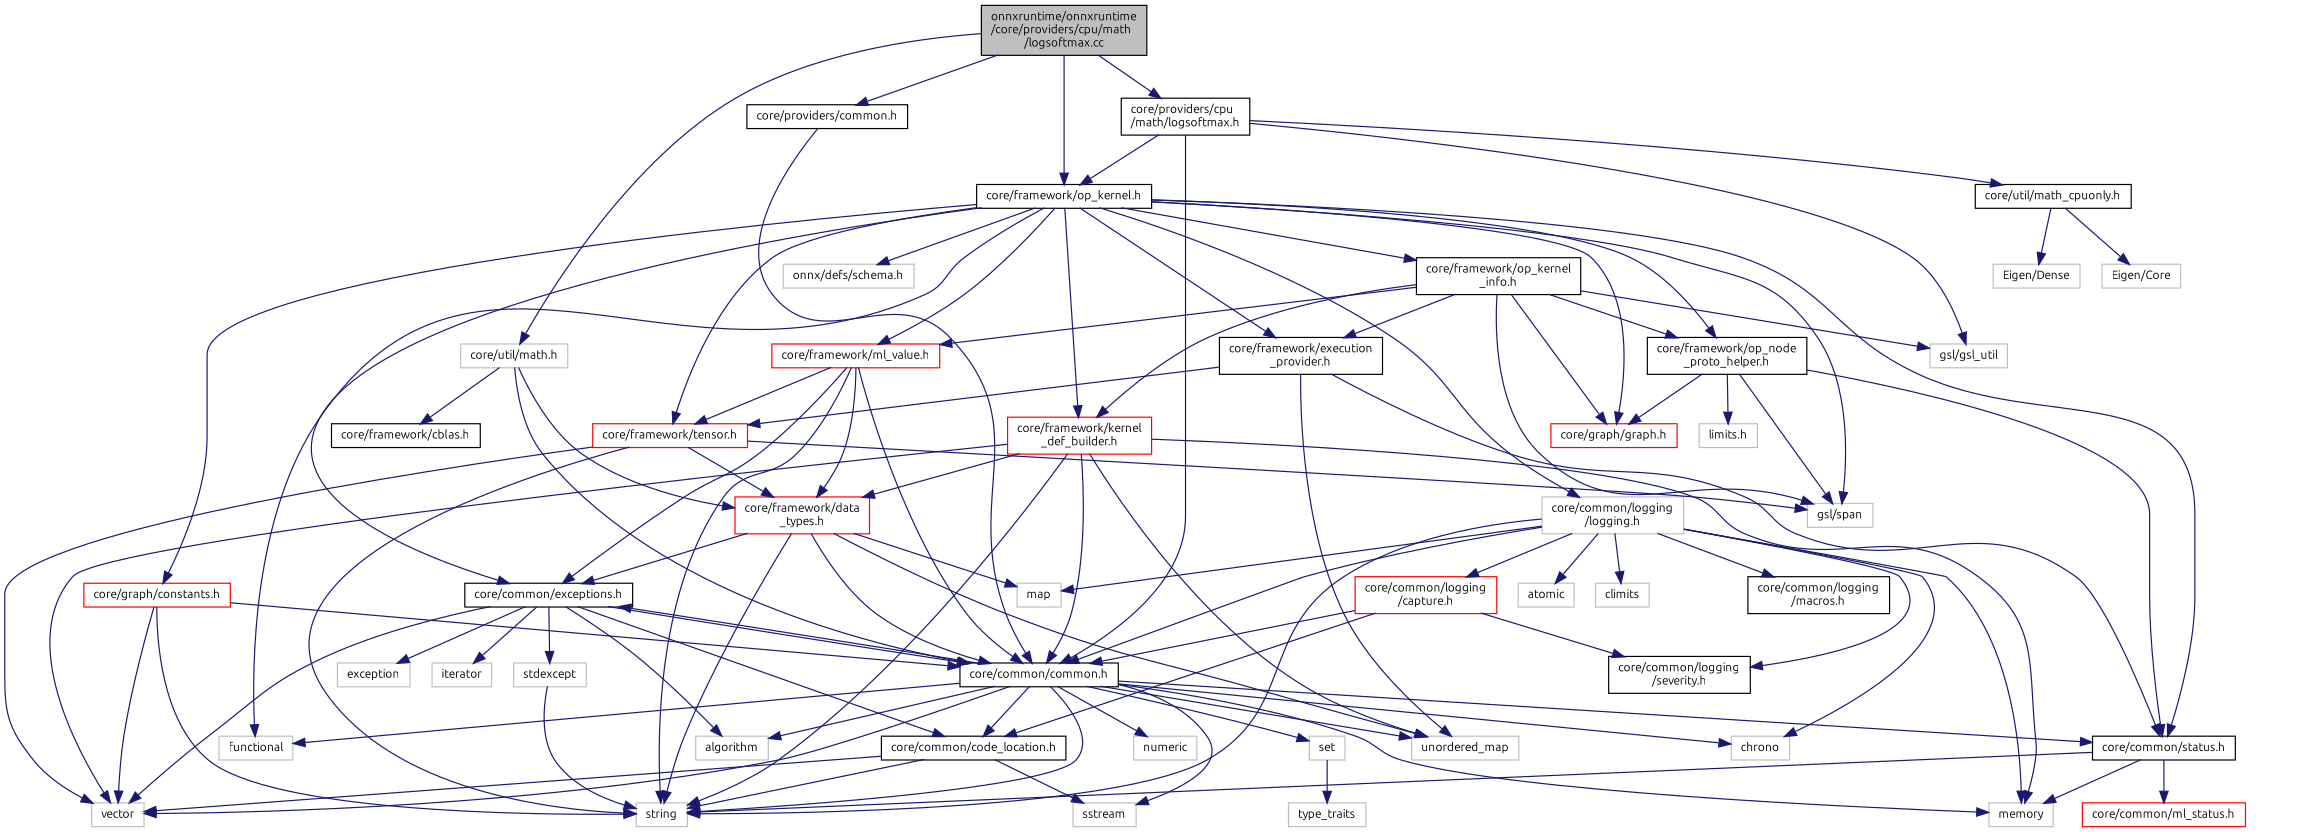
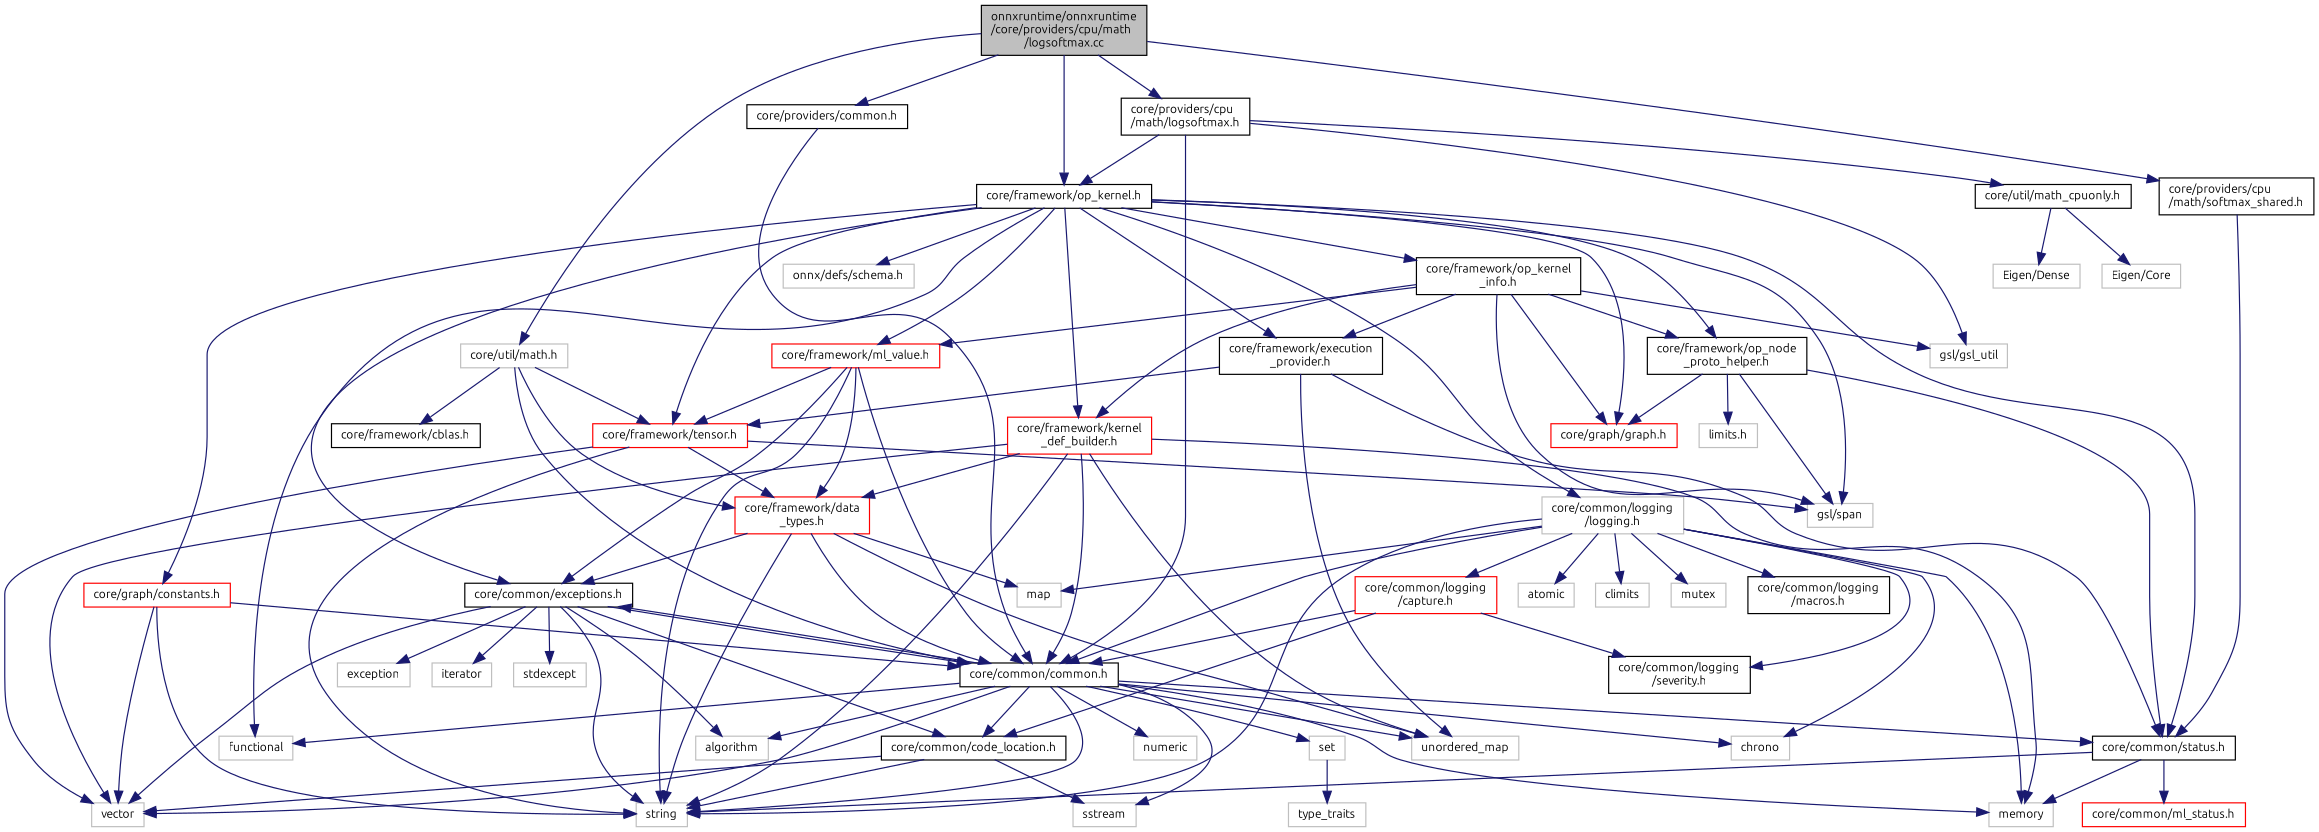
node "core/providers/cpu /math/softmax_shared.h": added
edge "core/util/math.h" -> "core/framework/tensor.h": added
node "mutex": added
edge "stdexcept" -> "string": now "core/common/exceptions.h" -> "string"
